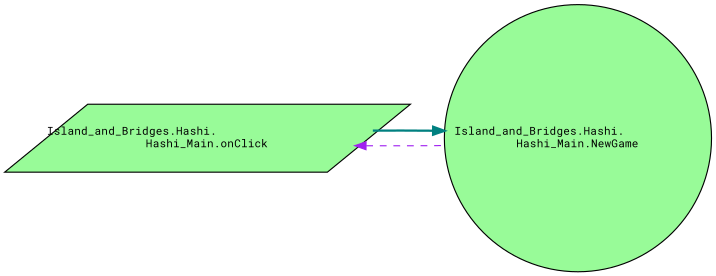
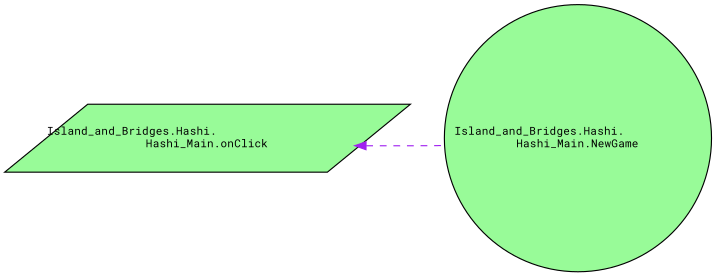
edge "Island_and_Bridges.Hashi. Hashi_Main.onClick" -> "Island_and_Bridges.Hashi. Hashi_Main.NewGame": removed
